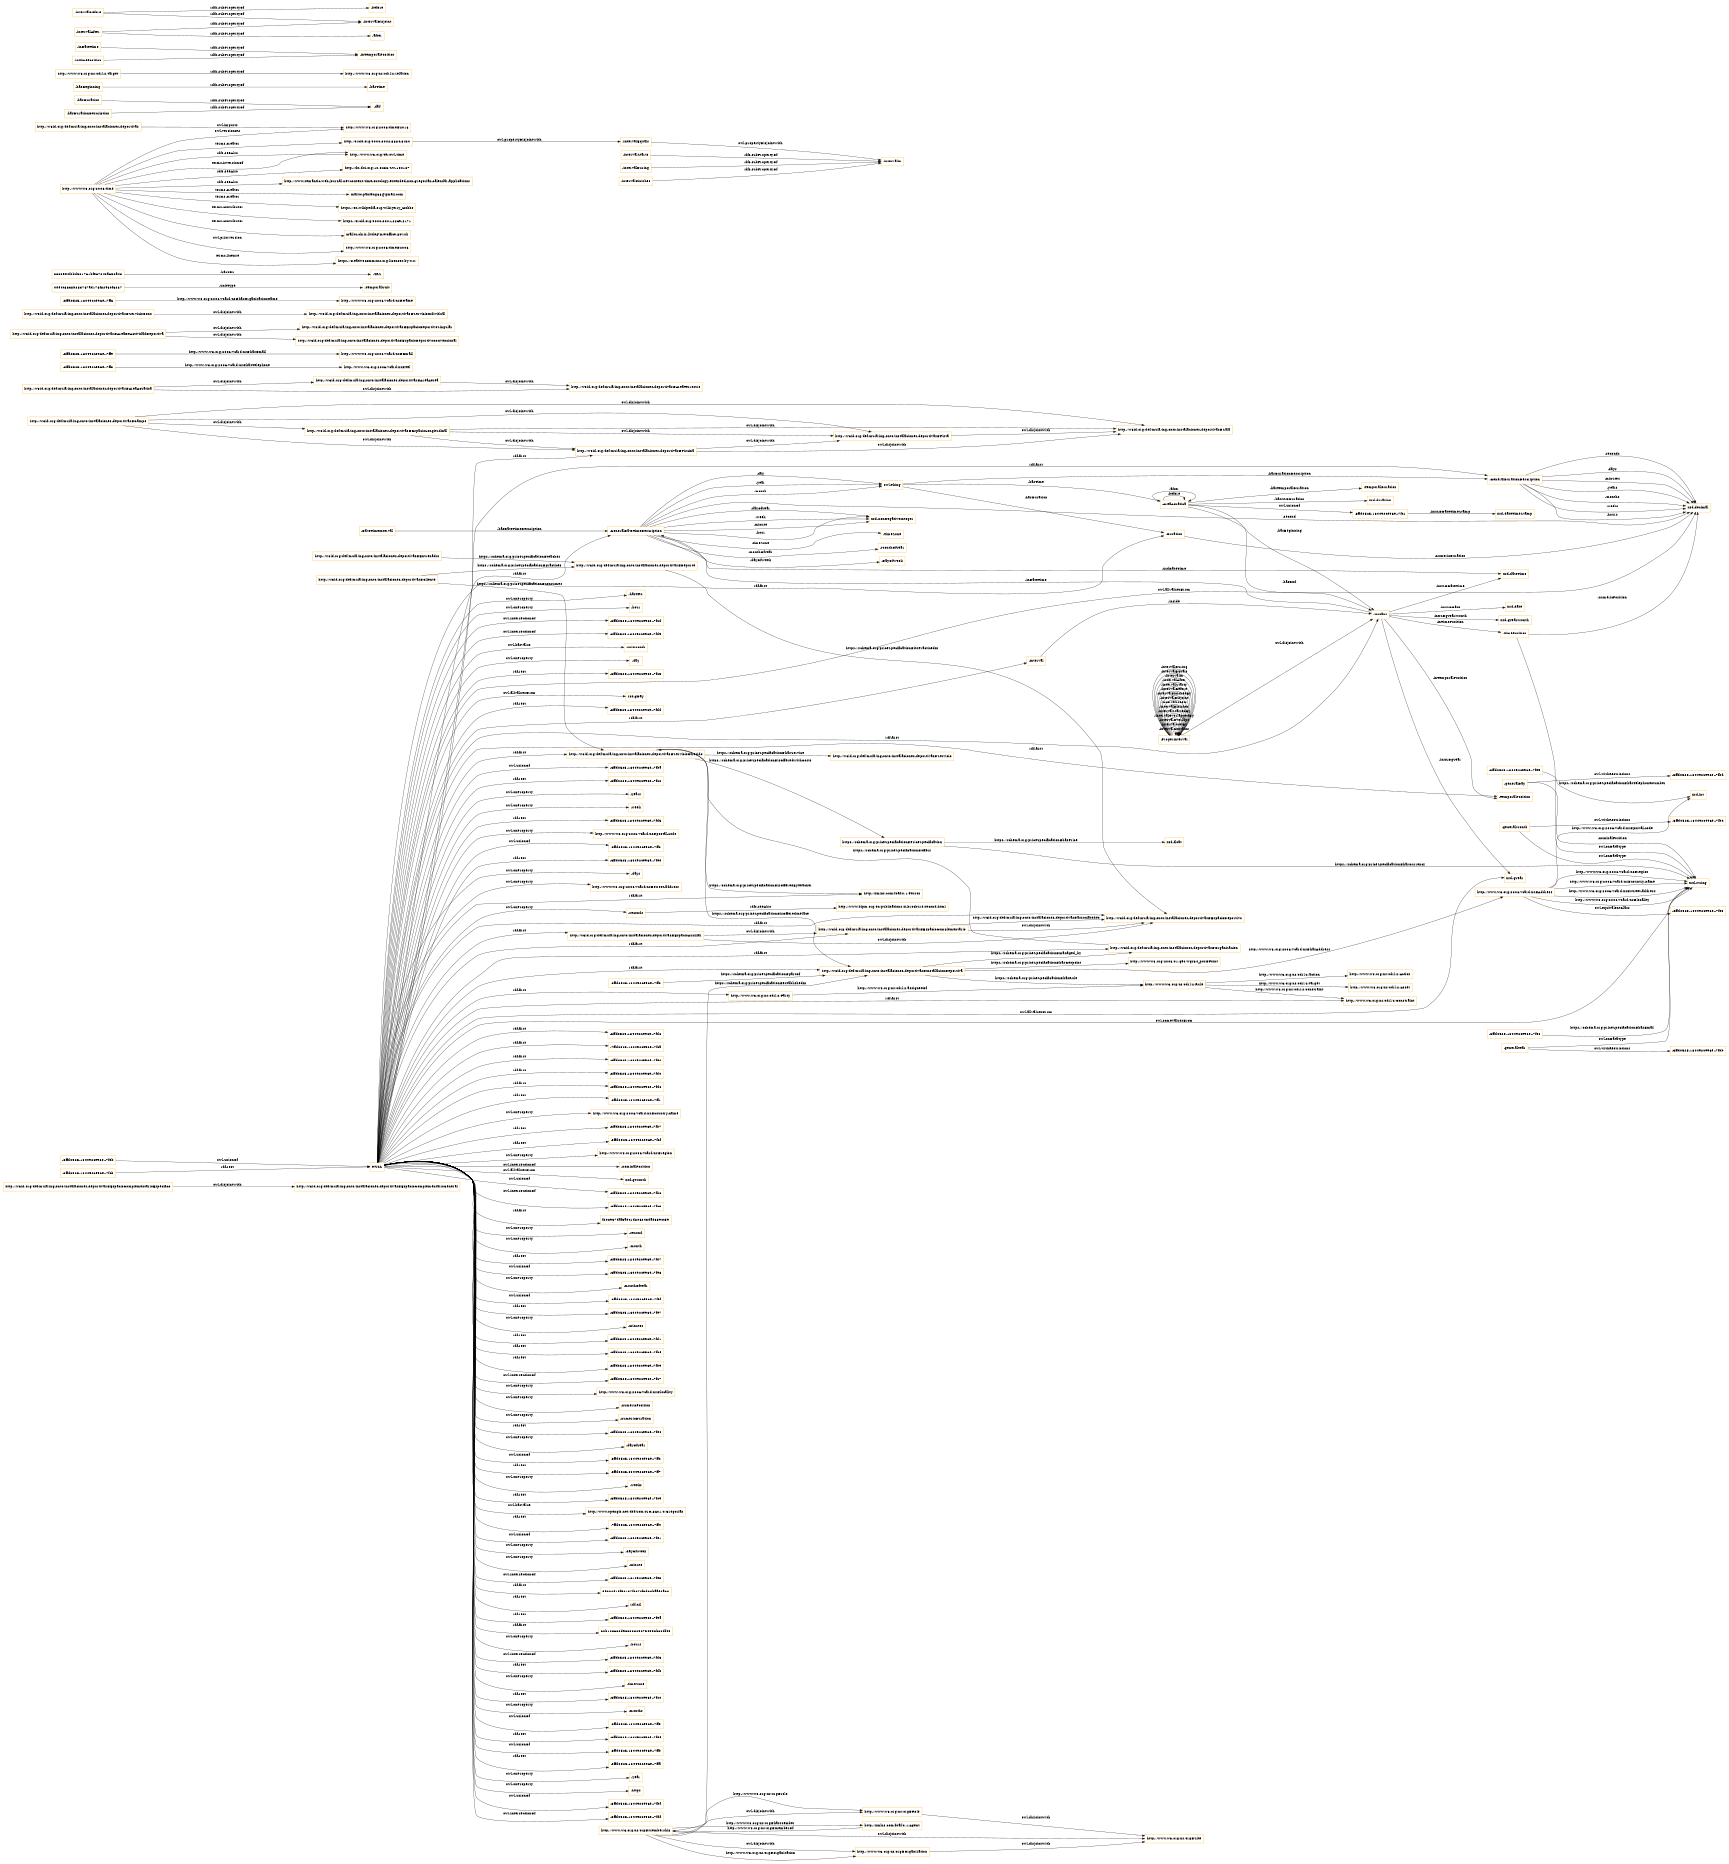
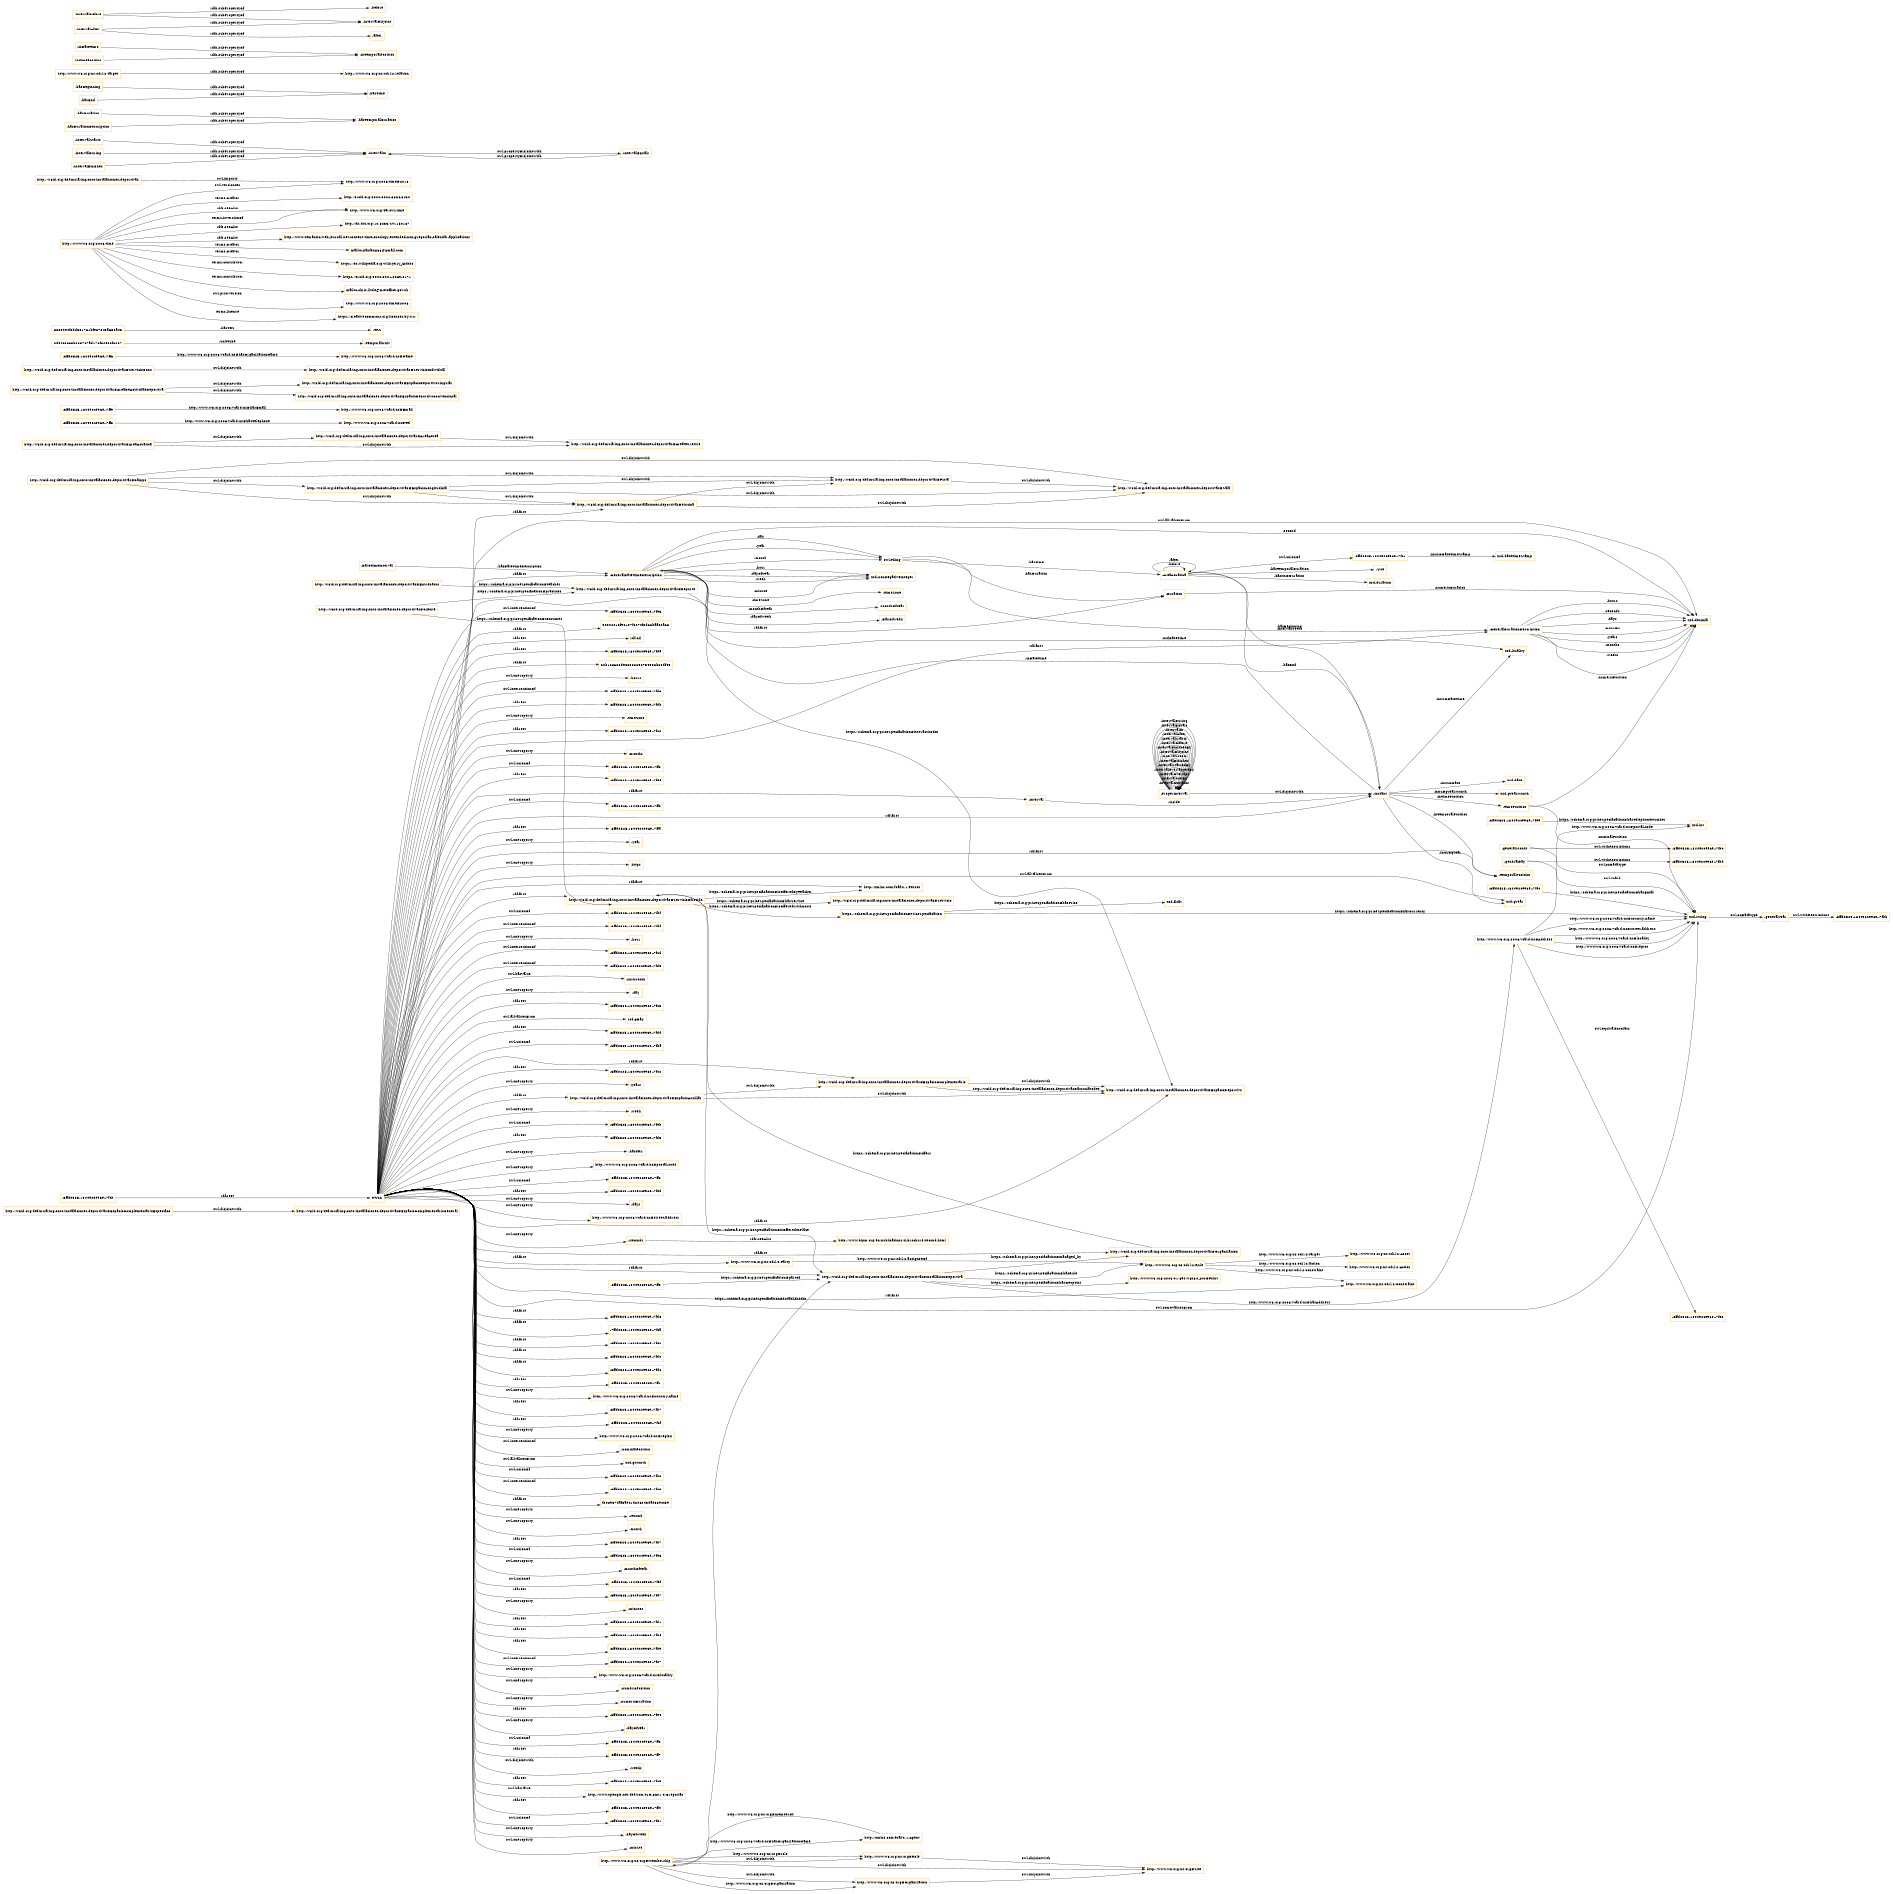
node ":hasEnd": added
node ":daf": label ":daf" -> ":hasTemporalDuration"
edge "http://orcid.org/0000-0002-3884-3420" -> ":intervalEquals": now ":intervalIn" -> ":intervalEquals"
edge "owl:Thing" -> ":GeneralDurationDescription": label ":hasDurationDescription" -> ":intervalMeets"
node ":TemporalDuration": label ":TemporalDuration" -> ":Site"
node "xsd:dateTime": label "xsd:dateTime" -> "xsd:locality"
edge ":generalDay" -> "xsd:string": label "owl:onDatatype" -> "owl:vcard"
edge ":generalYear" -> "xsd:string": reversed
edge "-3ffd0525:184492ce96e:-7feb" -> "NULL": reversed
edge "NULL" -> ":weeks": label "owl:onProperty" -> "owl:disjointWith"
node "-7ffd0525:184492ce96e:-7ff4": label "-7ffd0525:184492ce96e:-7ff4" -> "-3ffd0525:184492ce96e:-7ff4"
node "-3ffd0525:181492ce96e:-7fe5": label "-3ffd0525:181492ce96e:-7fe5" -> "-3ffd0525:184492ce96e:-7fe5"
edge "http://www.w3.org/ns/org#Membership" -> "http://xmlns.com/foaf/0.1/Agent": label "http://www.w3.org/ns/org#hasMember" -> "http://www.w3.org/2006/vcard/ns#hasOrganizationName"
